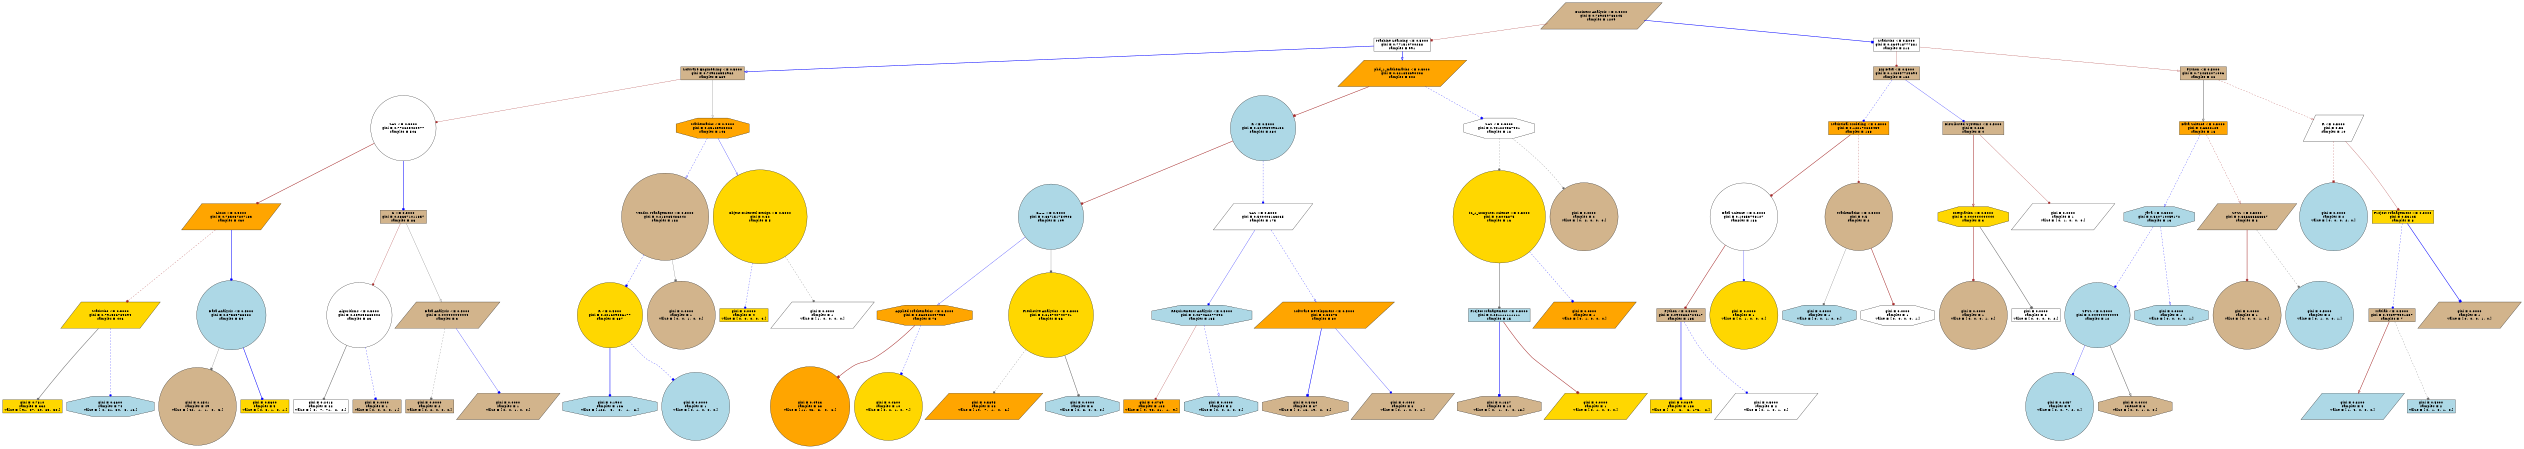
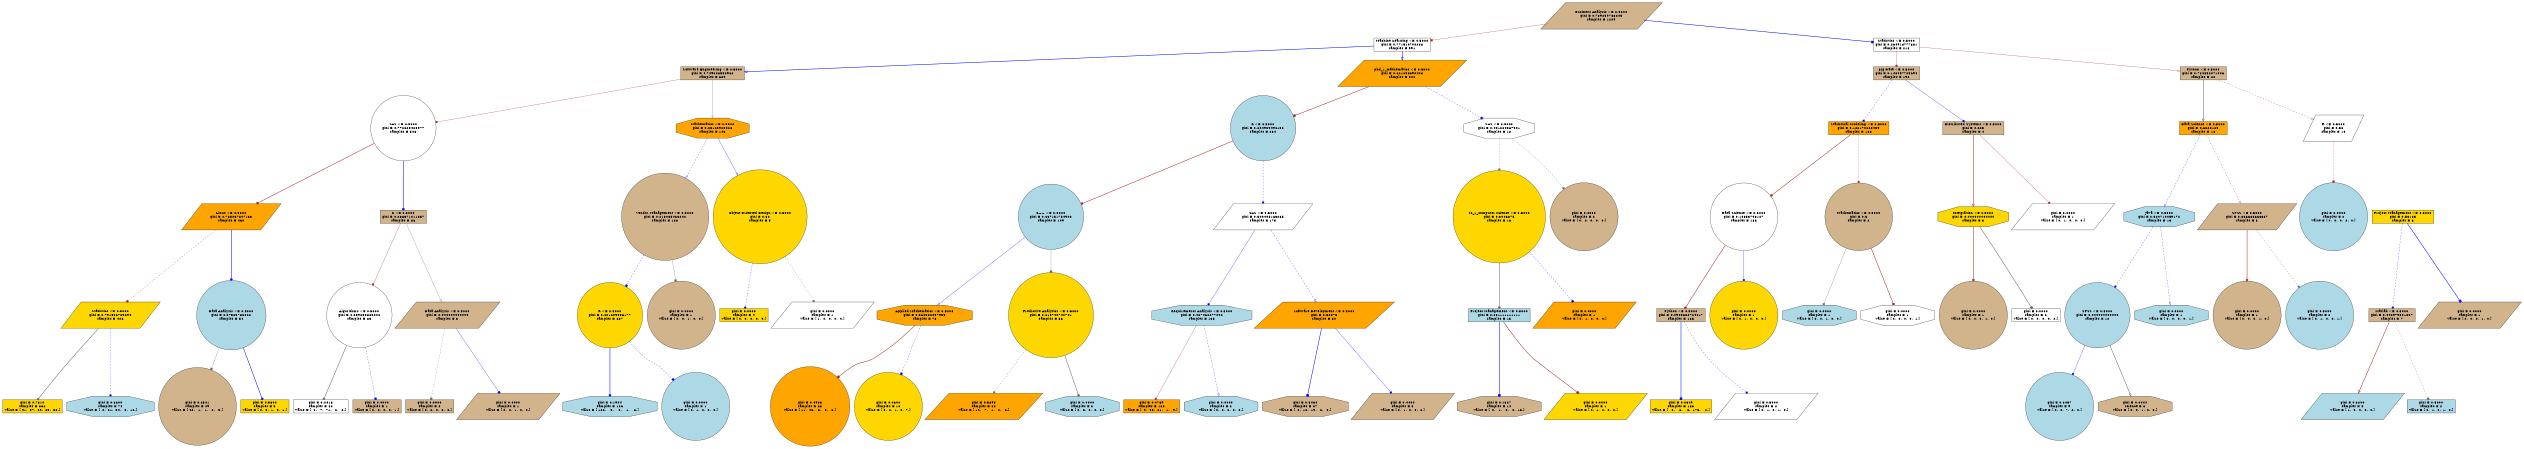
node "Big Data <= 0.5000 gini = 0.148057725694 samples = 182": label "Big Data <= 0.5000 gini = 0.148057725694 samples = 182" -> "Big Data <= 0.5000 gini = 0.148057725694 samples = 192"
edge "R <= 0.5000 gini = 0.58 samples = 10" -> "Project Management <= 0.5000 gini = 0.53125 samples = 8": removed
